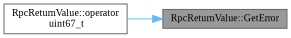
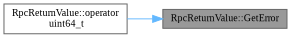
node "RpcReturnValue::operator uint67_t": label "RpcReturnValue::operator uint67_t" -> "RpcReturnValue::operator uint64_t"
